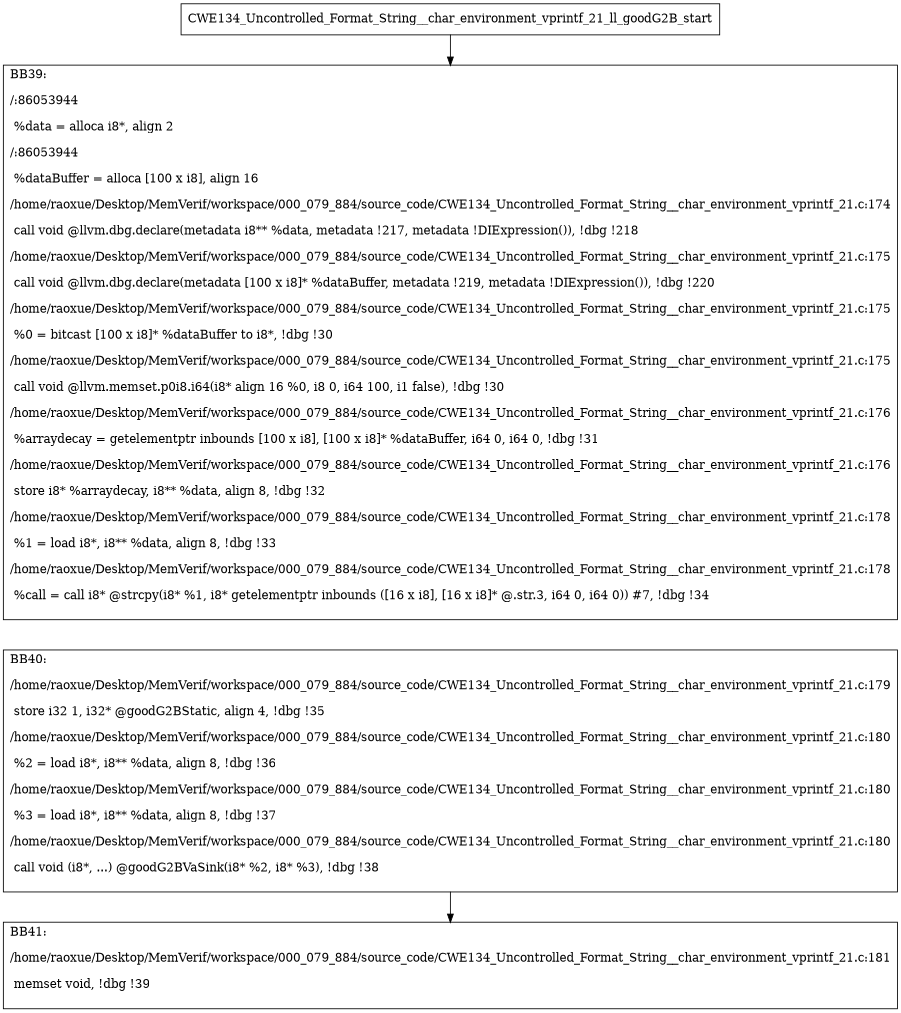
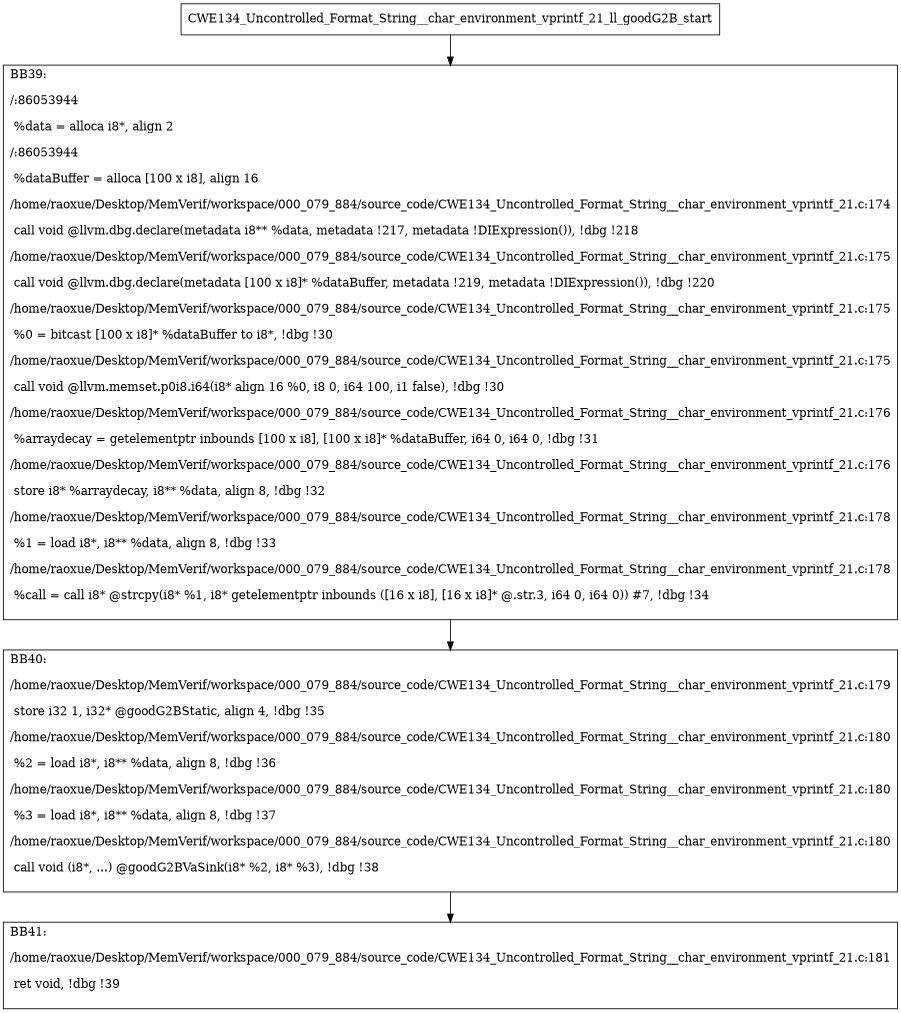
edge "BB39:" -> "BB40:": added
node "BB41:": text "memset void, !dbg !39" -> "ret void, !dbg !39"
